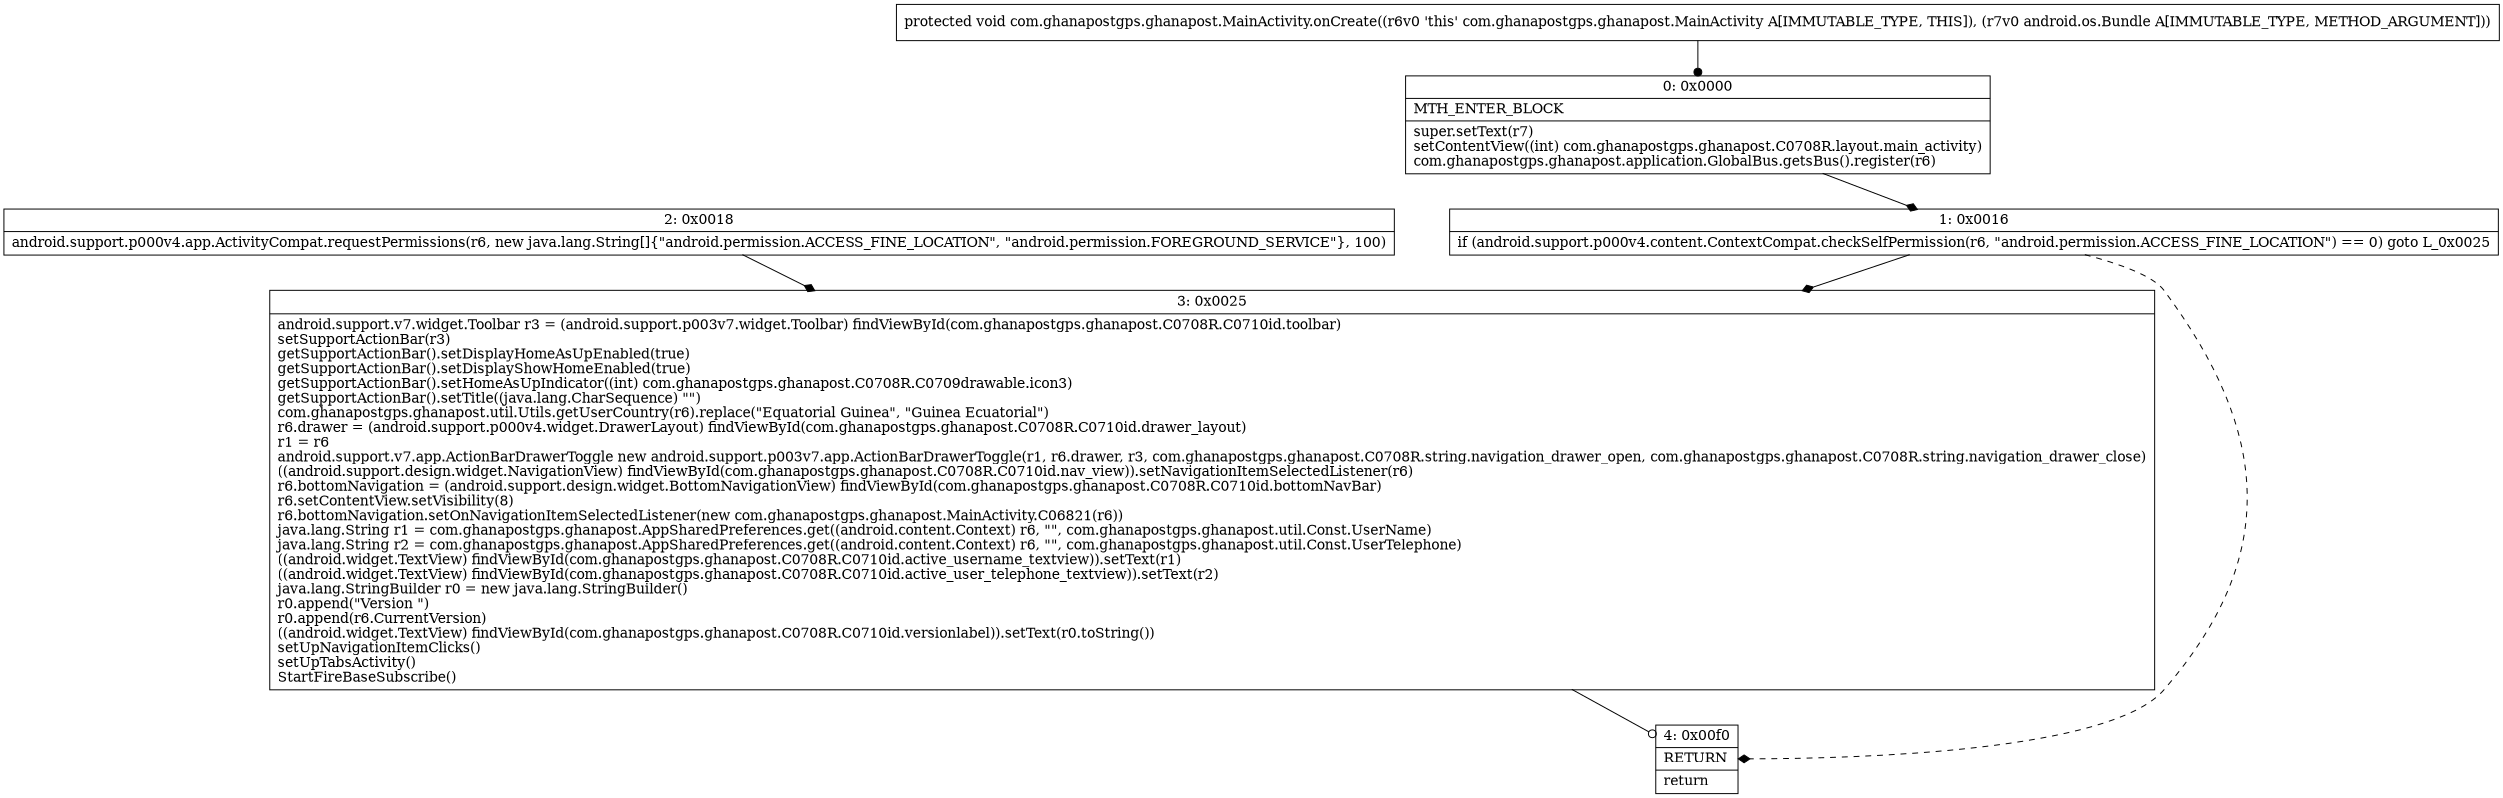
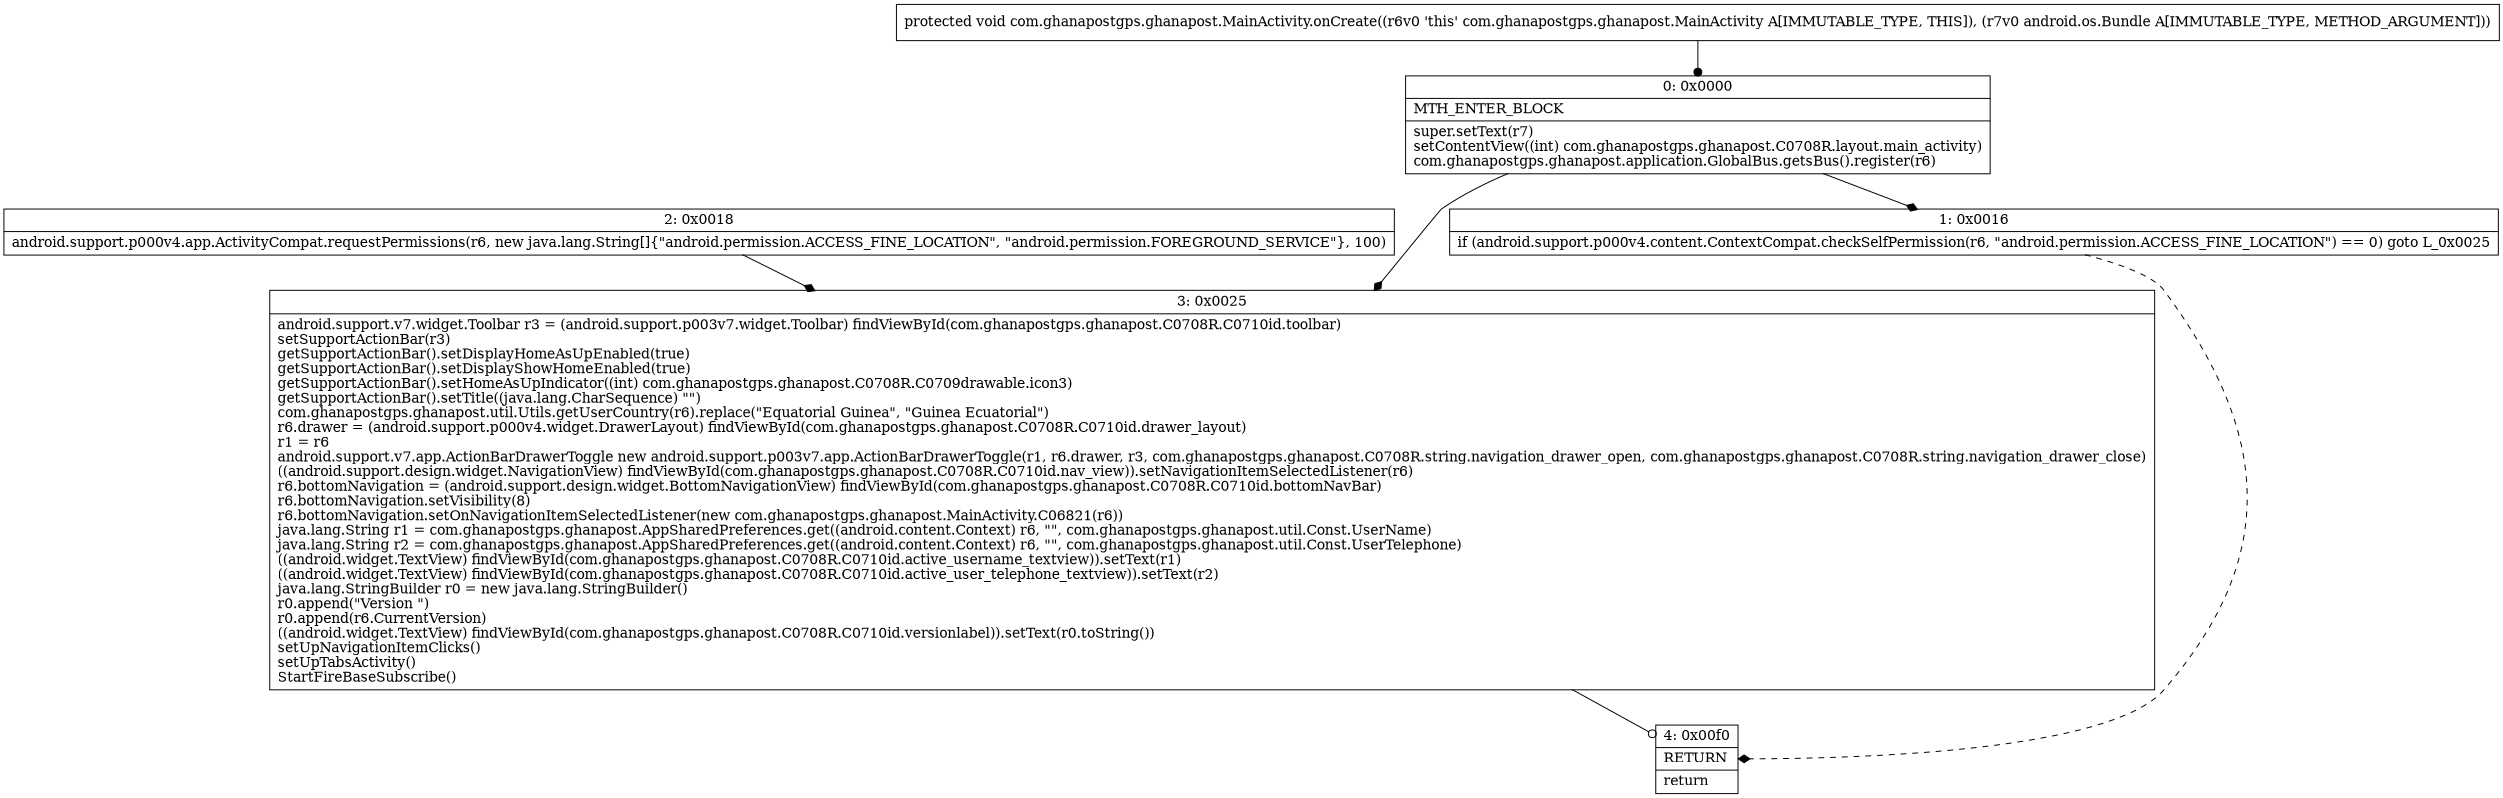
edge "1: 0x0016" -> "3: 0x0025": now "0: 0x0000" -> "3: 0x0025"
node "3: 0x0025": text "r6.setContentView.setVisibility(8)" -> "r6.bottomNavigation.setVisibility(8)"
